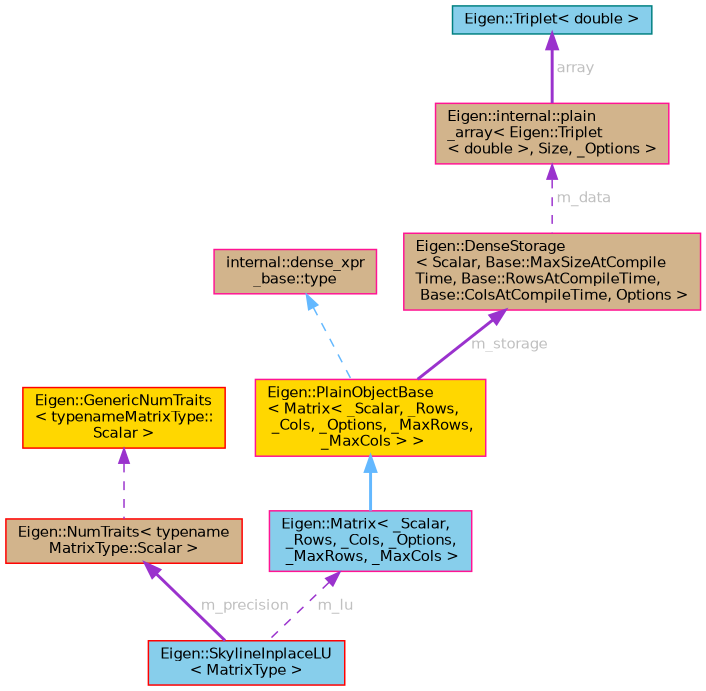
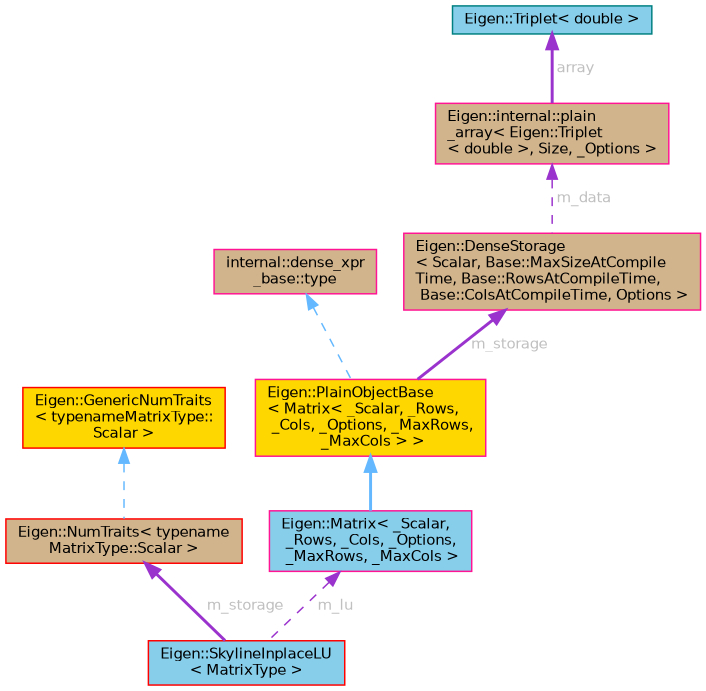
edge "Eigen::NumTraits< typename MatrixType::Scalar >" -> "Eigen::GenericNumTraits < typenameMatrixType:: Scalar >": color darkorchid3 -> steelblue1
edge "Eigen::SkylineInplaceLU < MatrixType >" -> "Eigen::NumTraits< typename MatrixType::Scalar >": label " m_precision" -> " m_storage"
